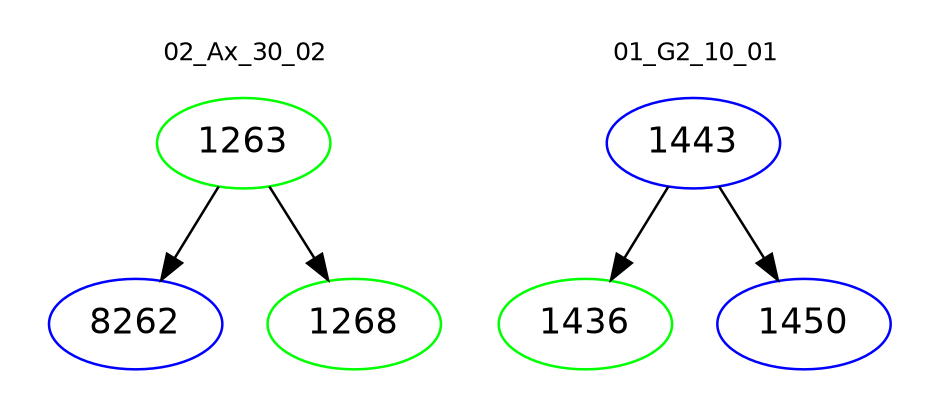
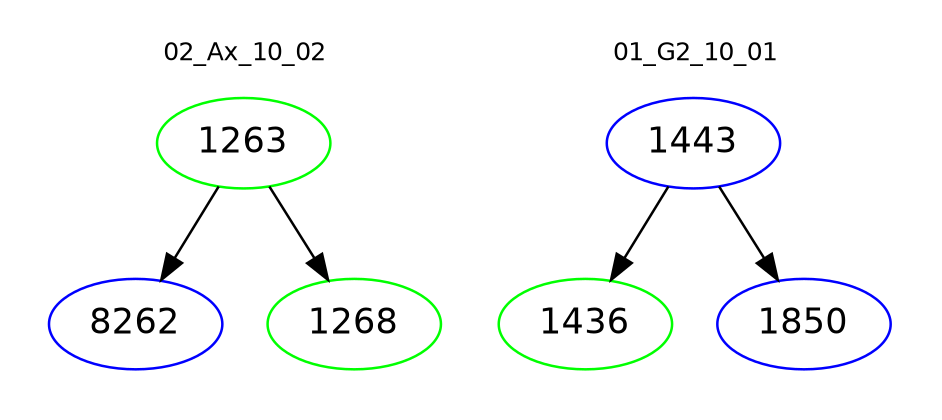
cluster "02_Ax_30_02": label "02_Ax_30_02" -> "02_Ax_10_02"
node "1450": label "1450" -> "1850"
